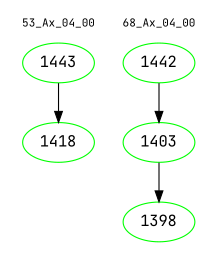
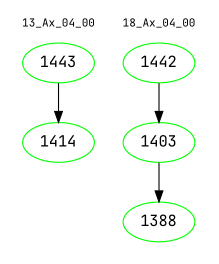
cluster "53_Ax_04_00": label "53_Ax_04_00" -> "13_Ax_04_00"
cluster "68_Ax_04_00": label "68_Ax_04_00" -> "18_Ax_04_00"
node "1418": label "1418" -> "1414"
node "1398": label "1398" -> "1388"
